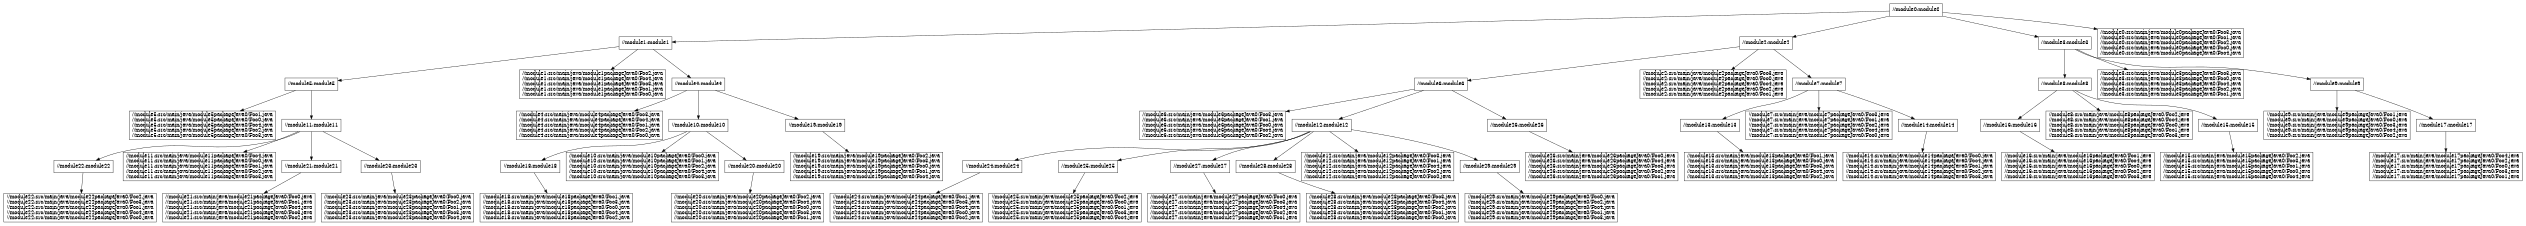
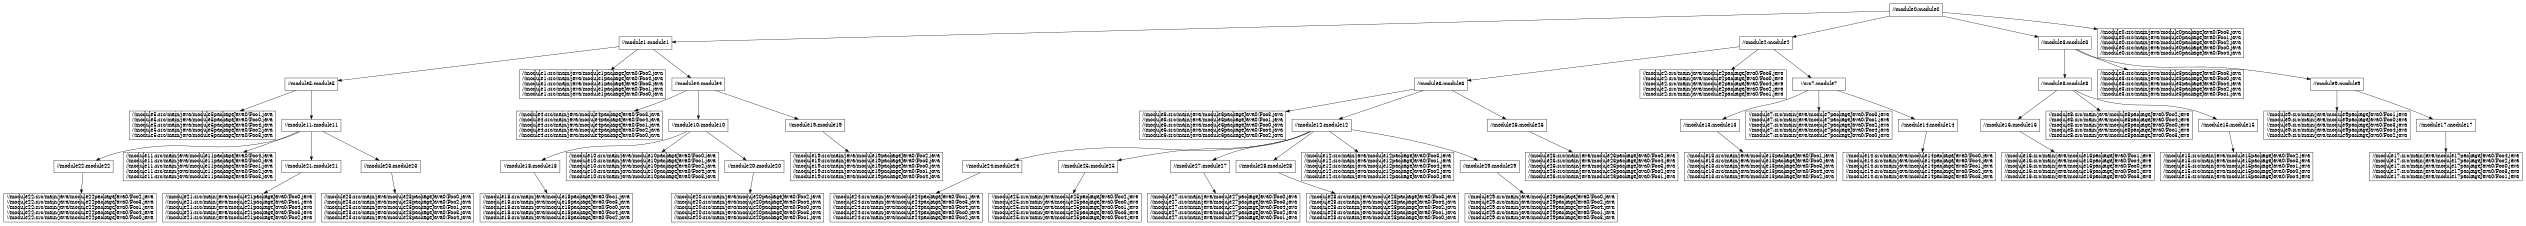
node "//module7:module7": label "//module7:module7" -> "//src7:module7"
